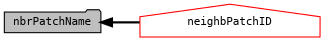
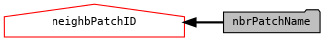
edge "neighbPatchID" -> "nbrPatchName": reversed
